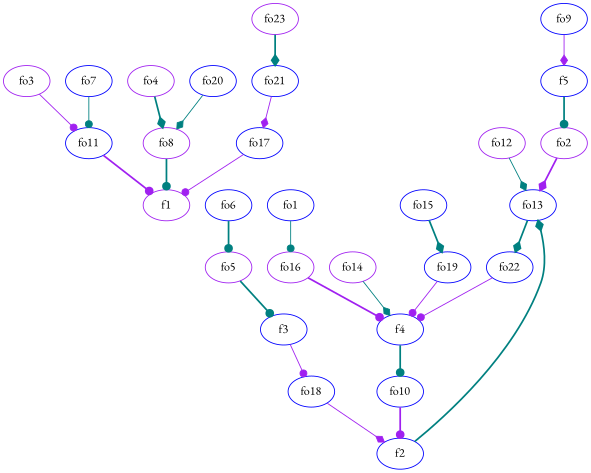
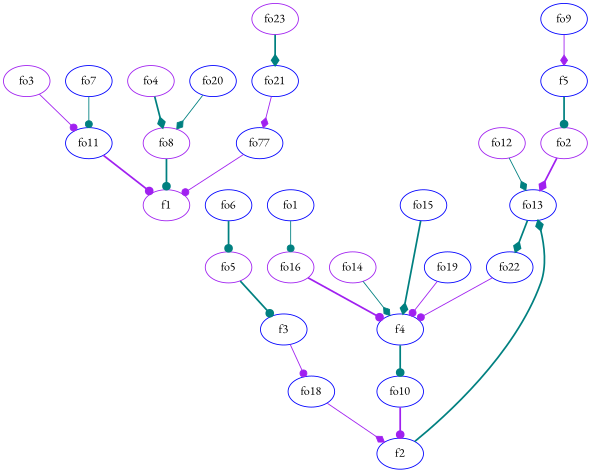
node "fo17": label "fo17" -> "fo77"
edge "fo15" -> "fo19": now "fo15" -> "f4"
